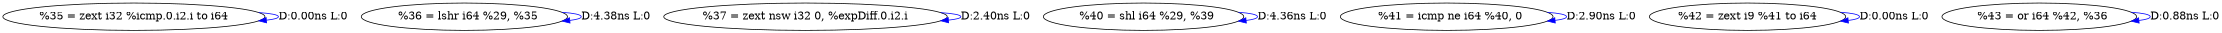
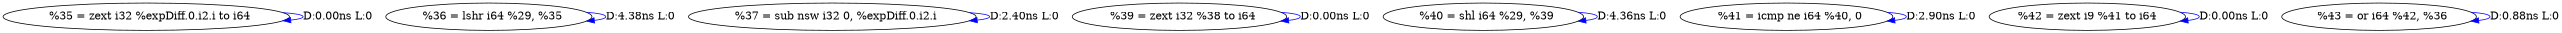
node "%35 = zext i32 %icmp.0.i2.i to i64": label "%35 = zext i32 %icmp.0.i2.i to i64" -> "%35 = zext i32 %expDiff.0.i2.i to i64"
node "%37 = zext nsw i32 0, %expDiff.0.i2.i": label "%37 = zext nsw i32 0, %expDiff.0.i2.i" -> "%37 = sub nsw i32 0, %expDiff.0.i2.i"
node "%39 = zext i32 %38 to i64": added
